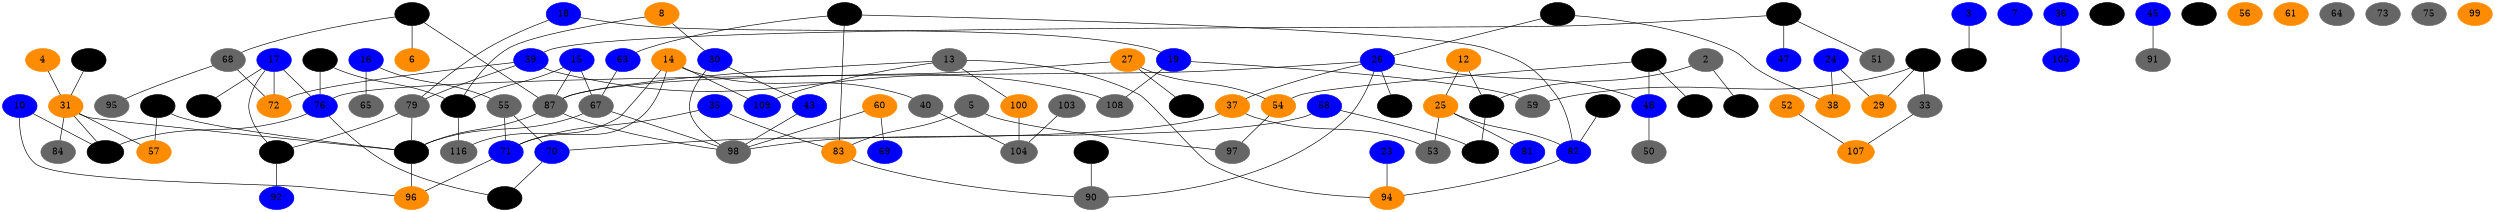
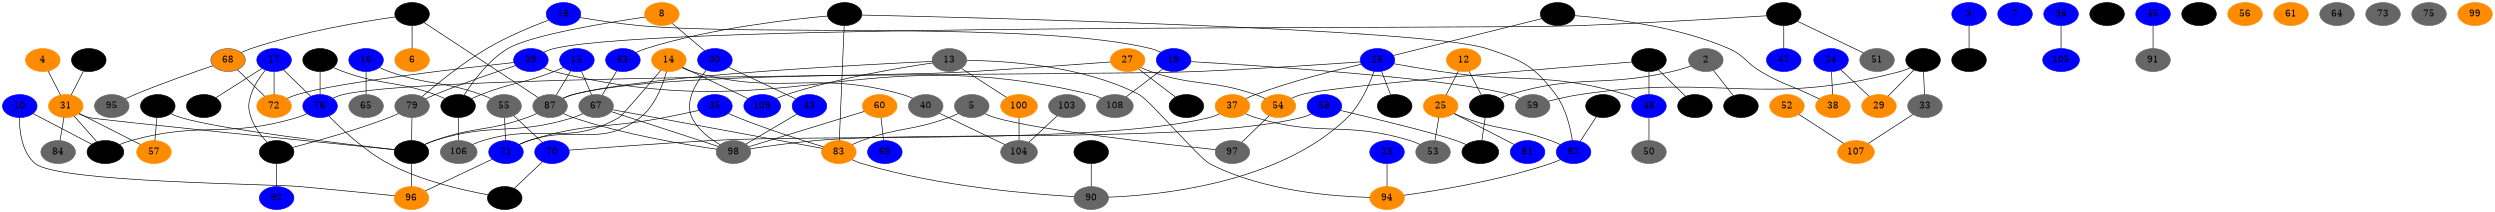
node "68": fillcolor gray40 -> darkorange
edge "67" -- "83": added
node "116": label "116" -> "106"
